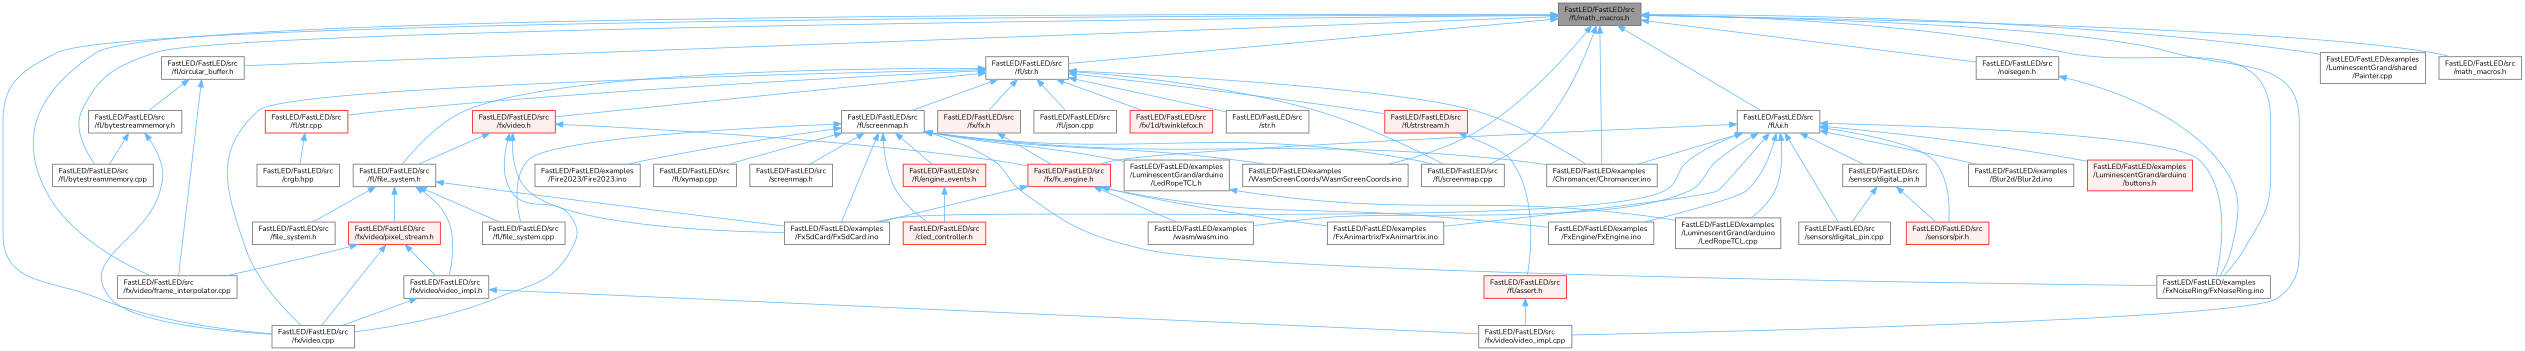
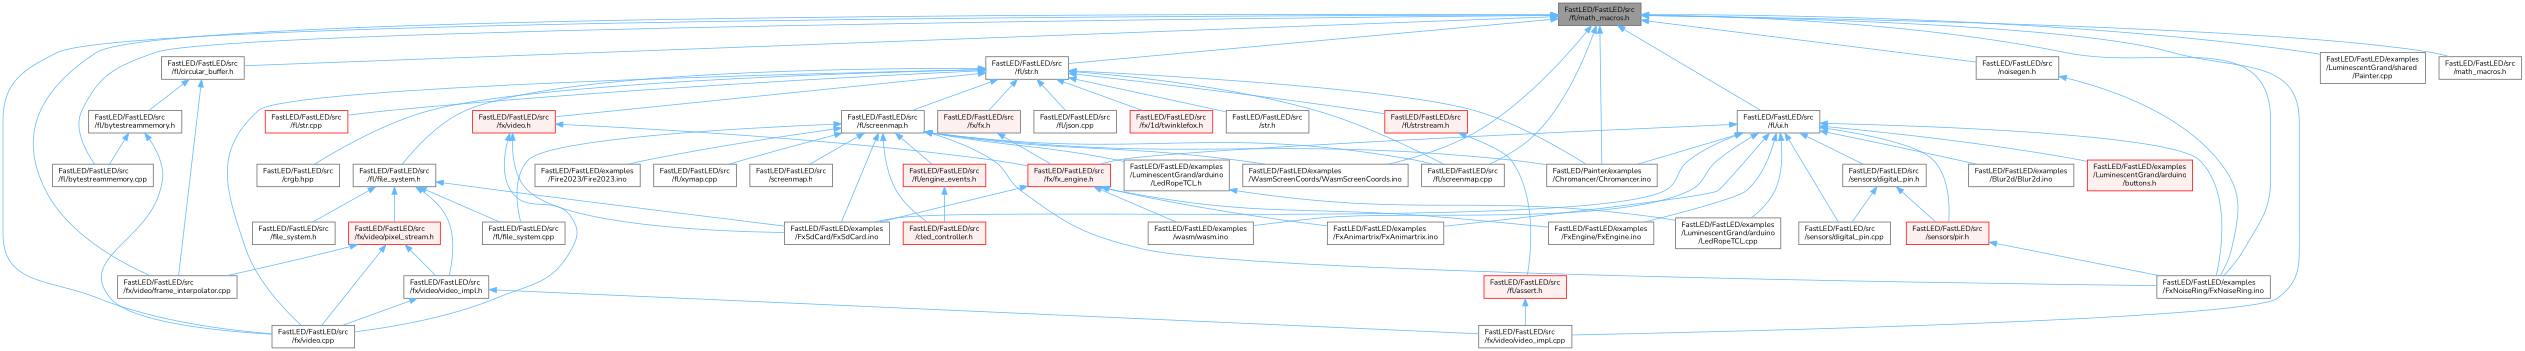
edge "FastLED/FastLED/src /fl/file_system.h" -> "FastLED/FastLED/src /fx/video.h": removed
edge "FastLED/FastLED/src /crgb.hpp" -> "FastLED/FastLED/src /fl/str.cpp": now "FastLED/FastLED/src /crgb.hpp" -> "FastLED/FastLED/src /fl/str.h"
node "FastLED/FastLED/examples /Chromancer/Chromancer.ino": label "FastLED/FastLED/examples /Chromancer/Chromancer.ino" -> "FastLED/Painter/examples /Chromancer/Chromancer.ino"
edge "FastLED/FastLED/examples /FxNoiseRing/FxNoiseRing.ino" -> "FastLED/FastLED/src /sensors/pir.h": added
